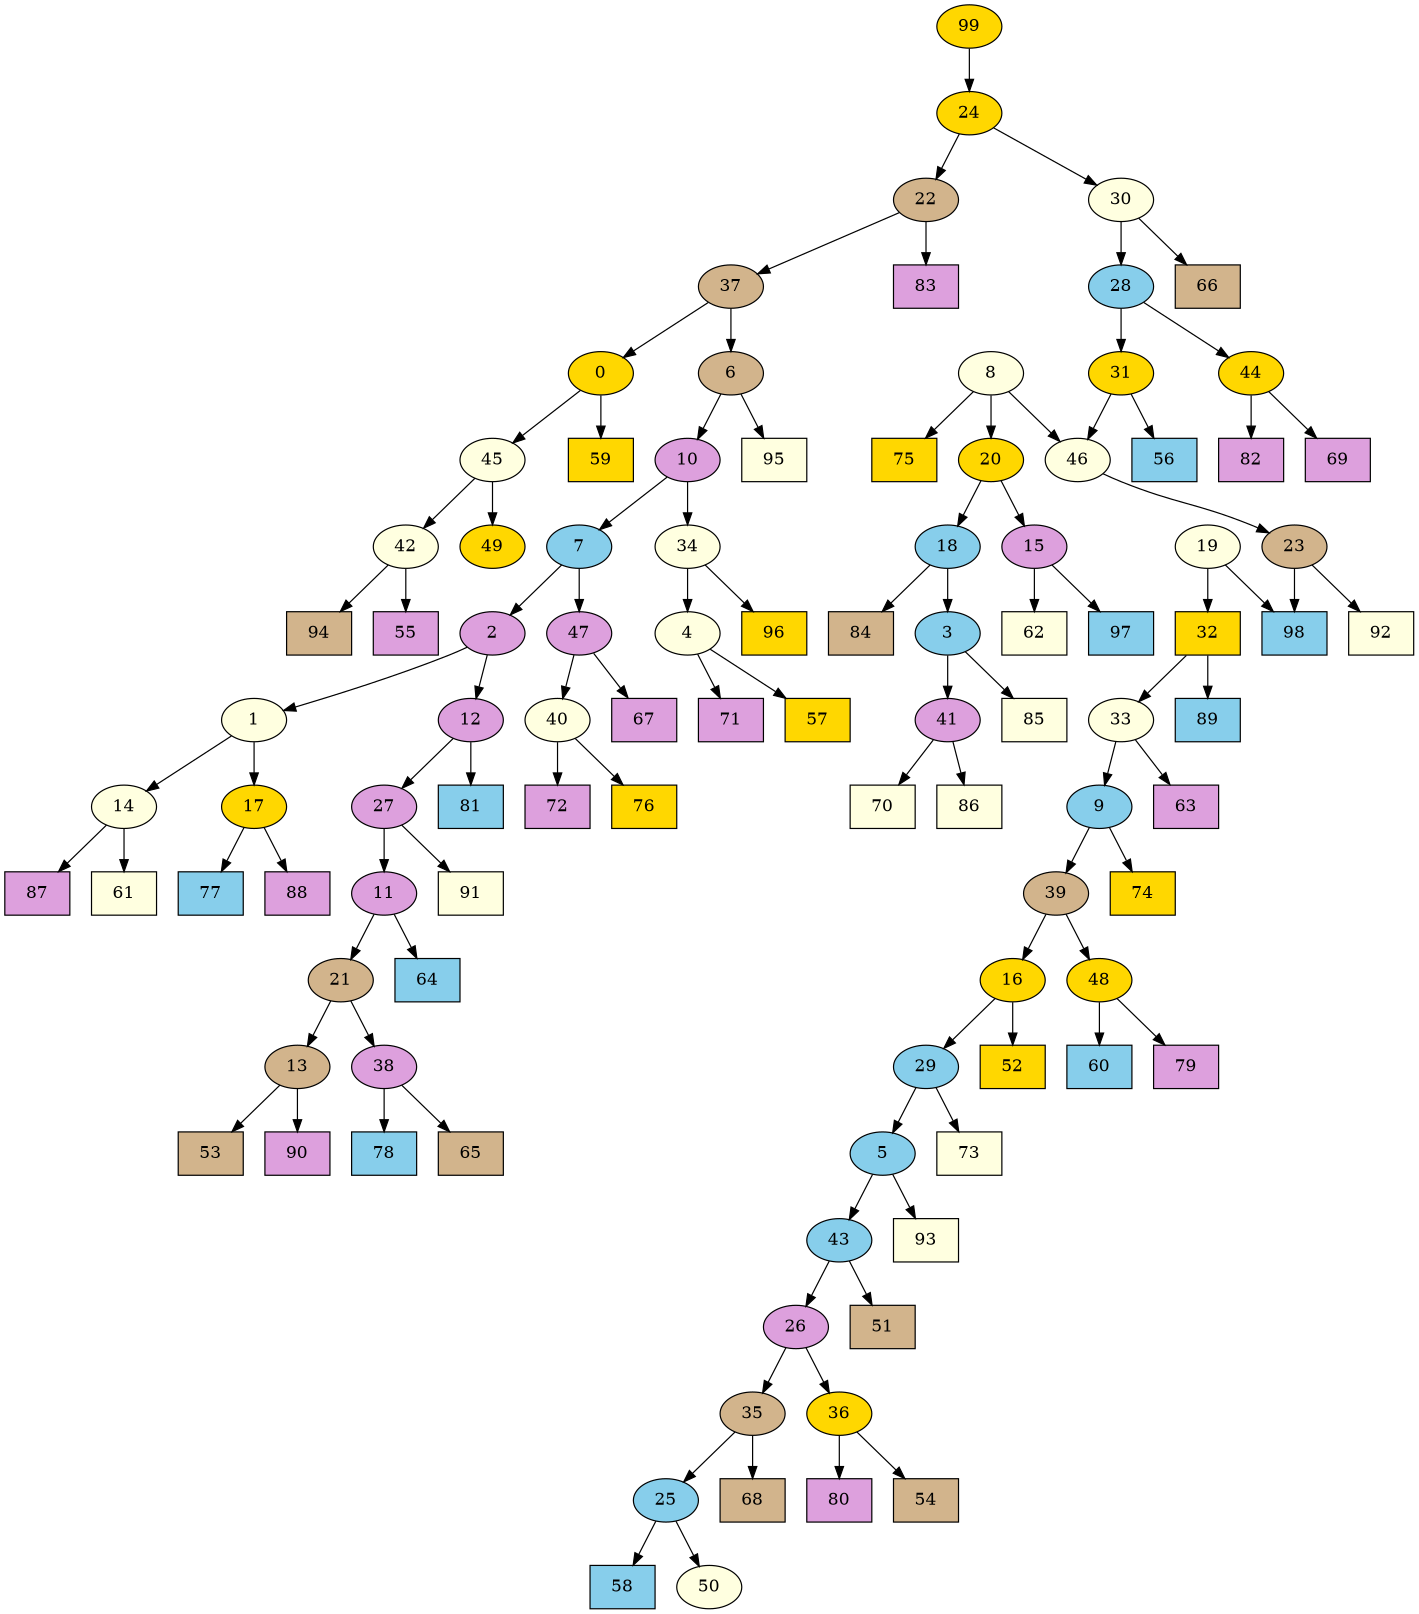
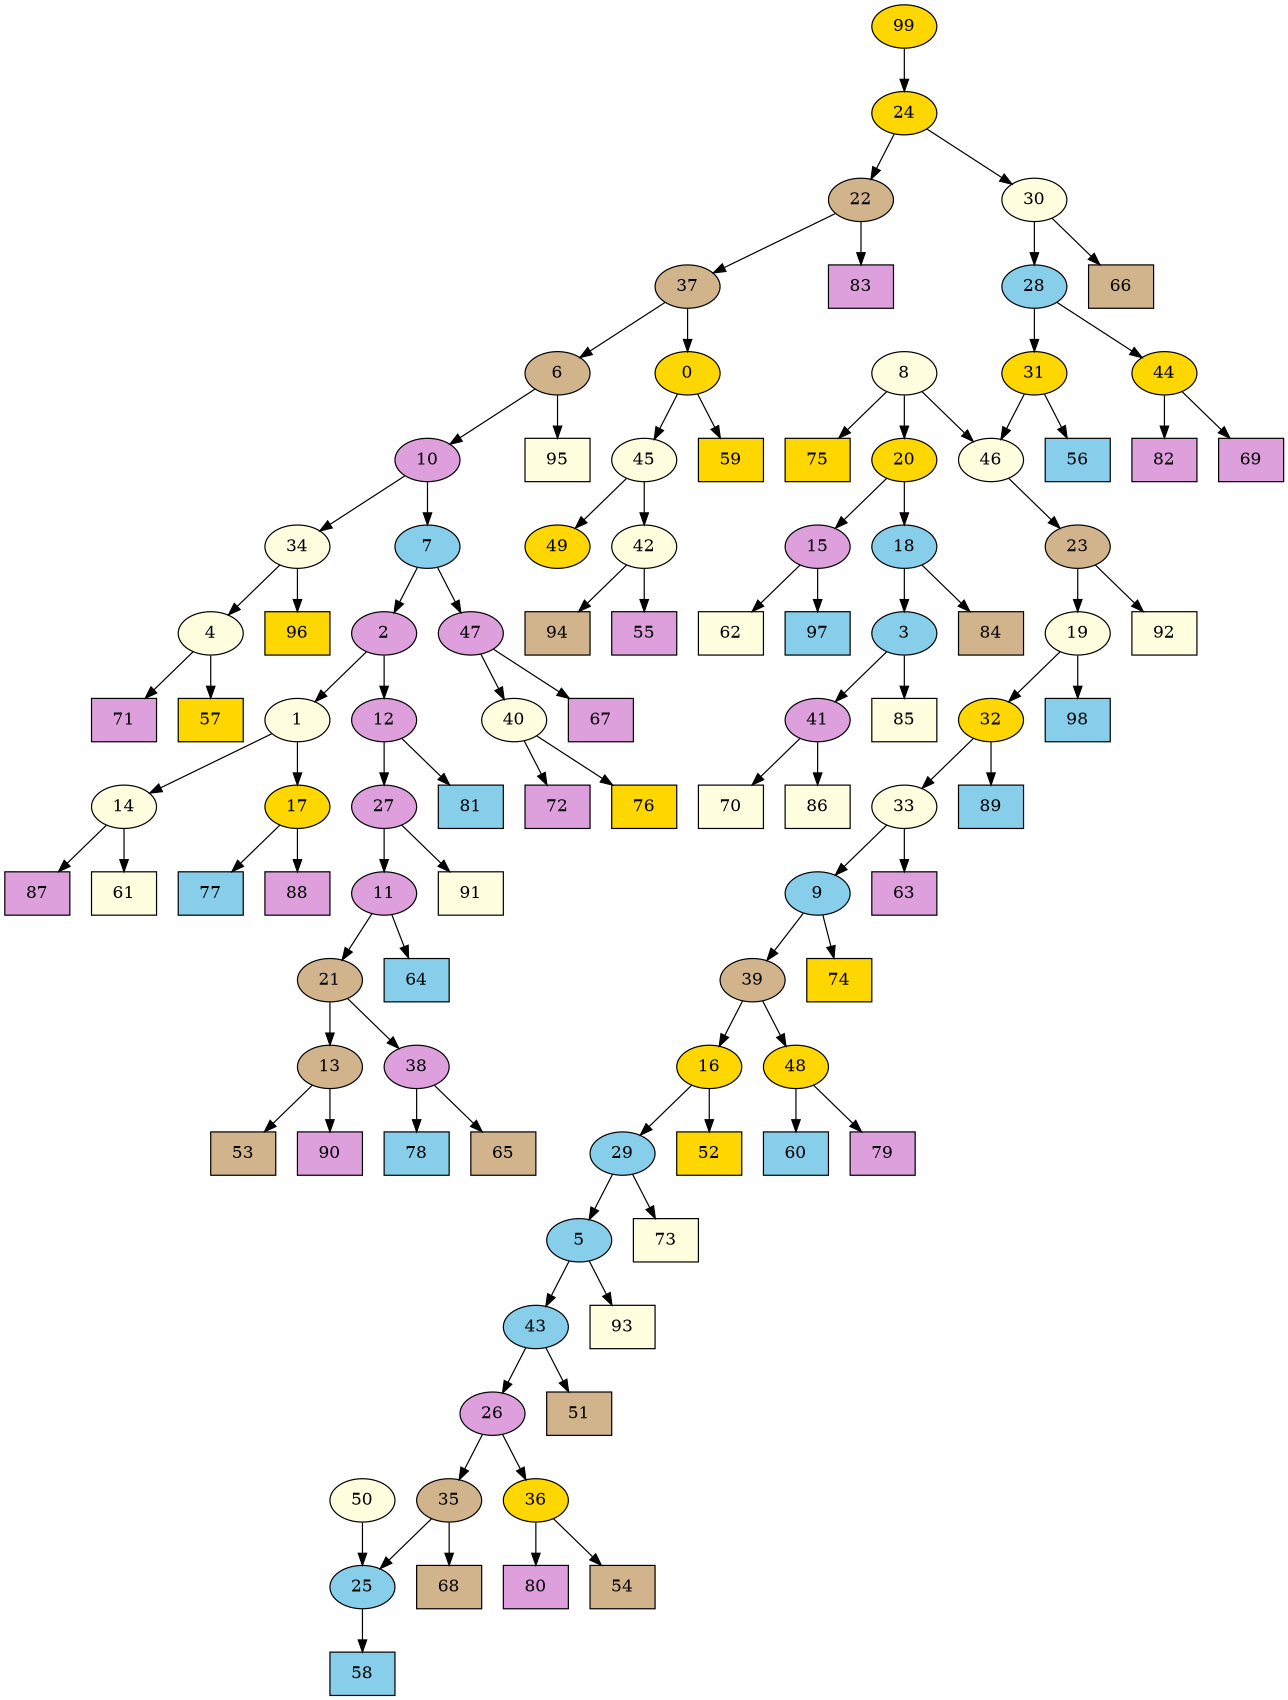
edge "23" -> "98": now "23" -> "19"
node "32": shape box -> ellipse
edge "25" -> "50": reversed
